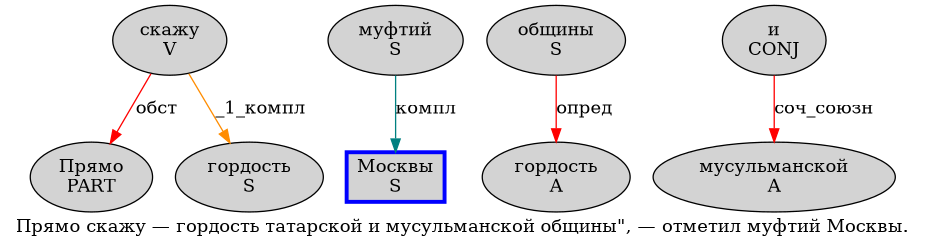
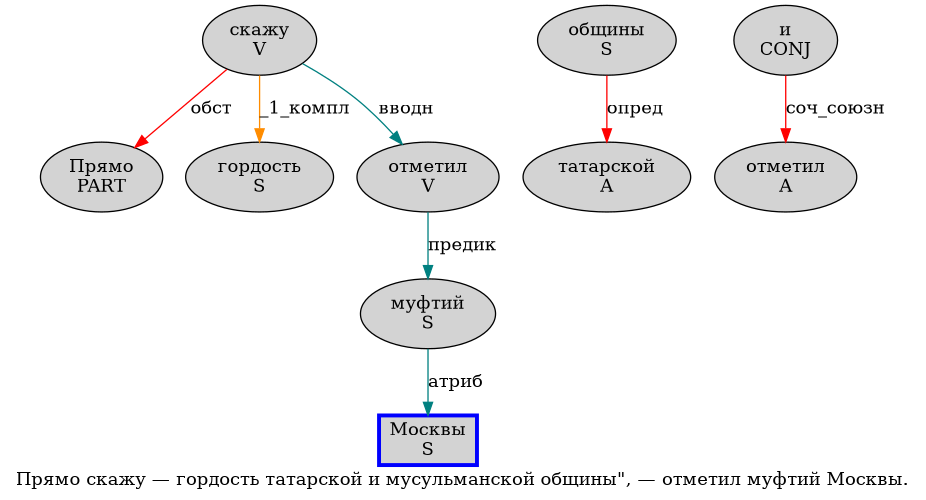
edge "муфтий S" -> "Москвы S": label "компл" -> "атриб"
node "отметил V": added
node "гордость A": label "гордость A" -> "татарской A"
node "мусульманской A": label "мусульманской A" -> "отметил A"
